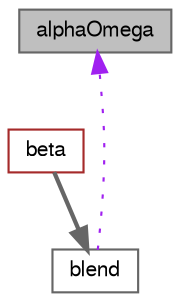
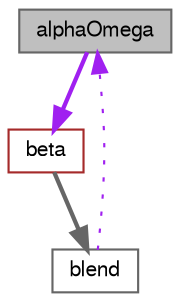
edge "alphaOmega" -> "beta": added
